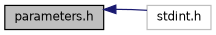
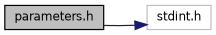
edge "stdint.h" -> "parameters.h": reversed
